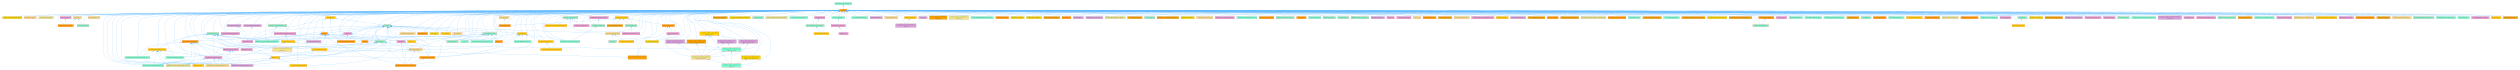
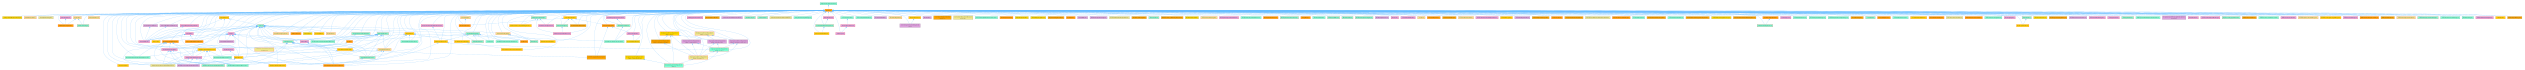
node "AbilitySystemGlobals.h": added
node "ActorElementDetailsInterface.h": fillcolor gold -> plum
node "ActorFolder.h": added
node "Casts.h": fillcolor orange -> plum
node "DisplayClusterConfiguration Types_Enums.h": added
node "EdGraphSchema_K2.h": fillcolor orange -> aquamarine
node "BlueprintFunctionNodeSpawner.h": fillcolor khaki -> aquamarine
